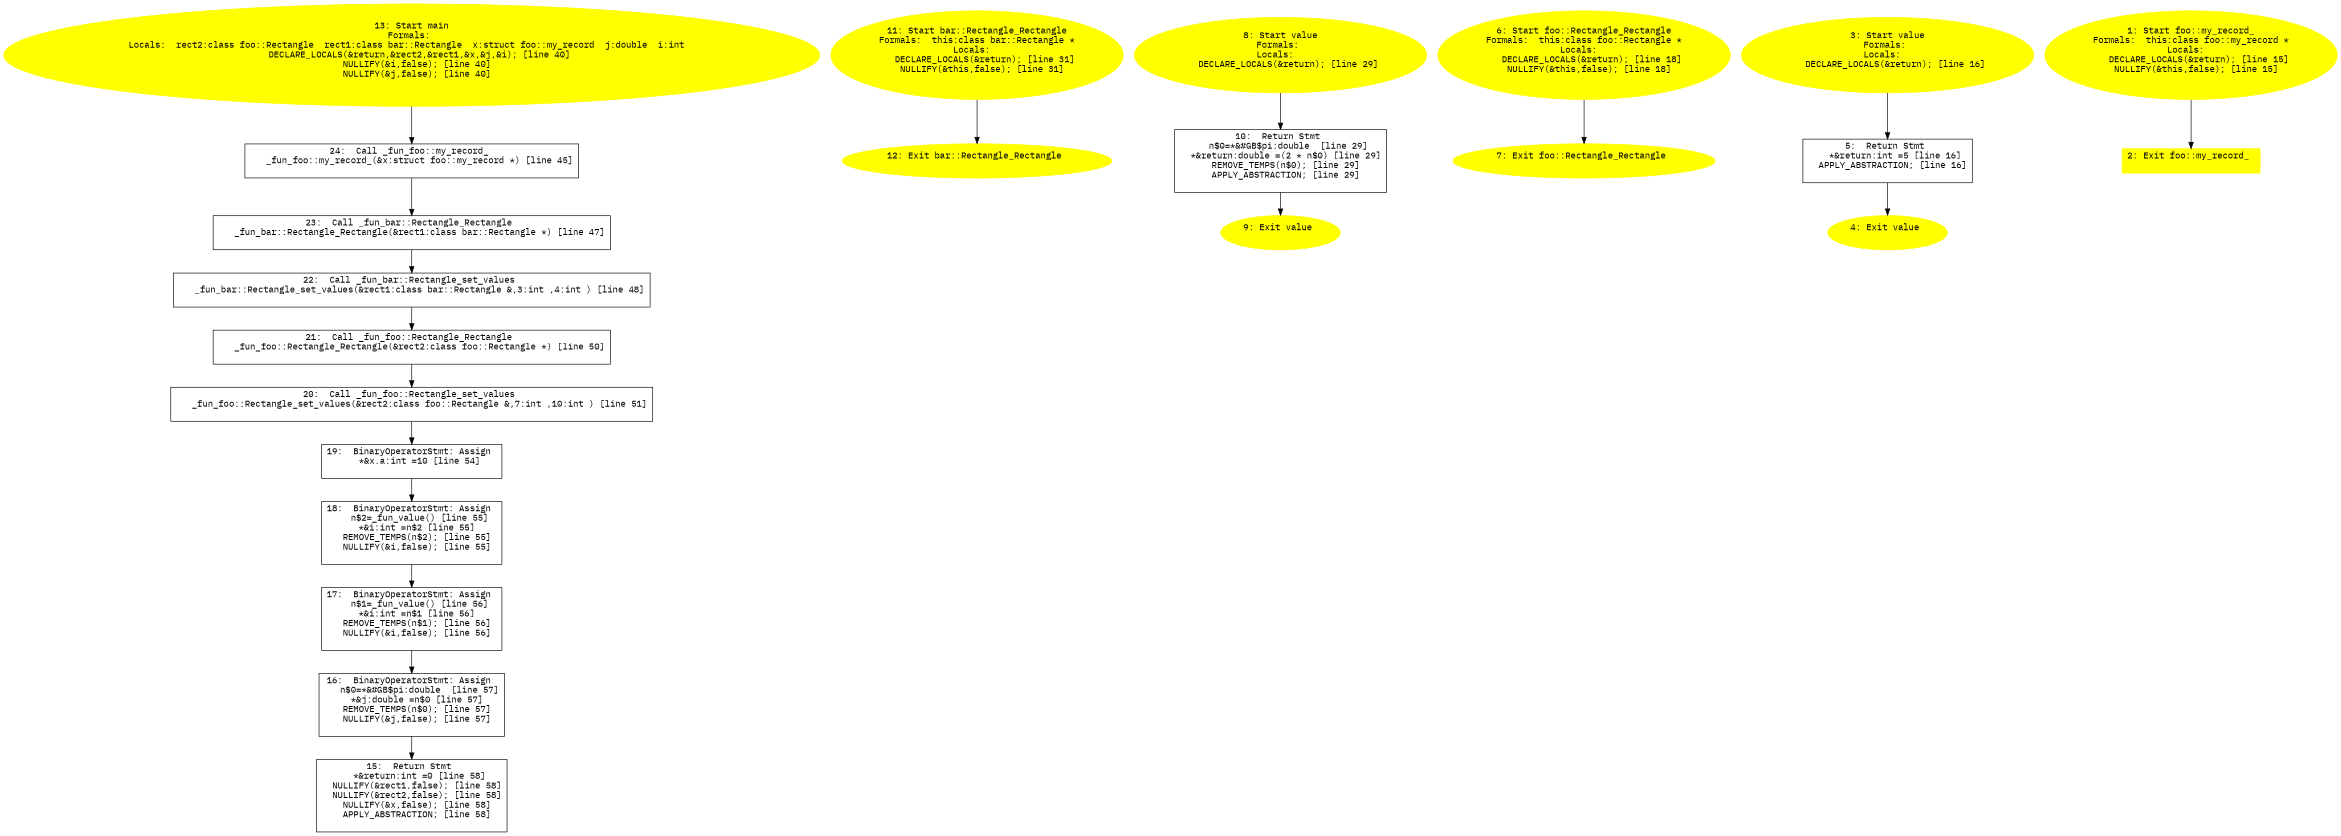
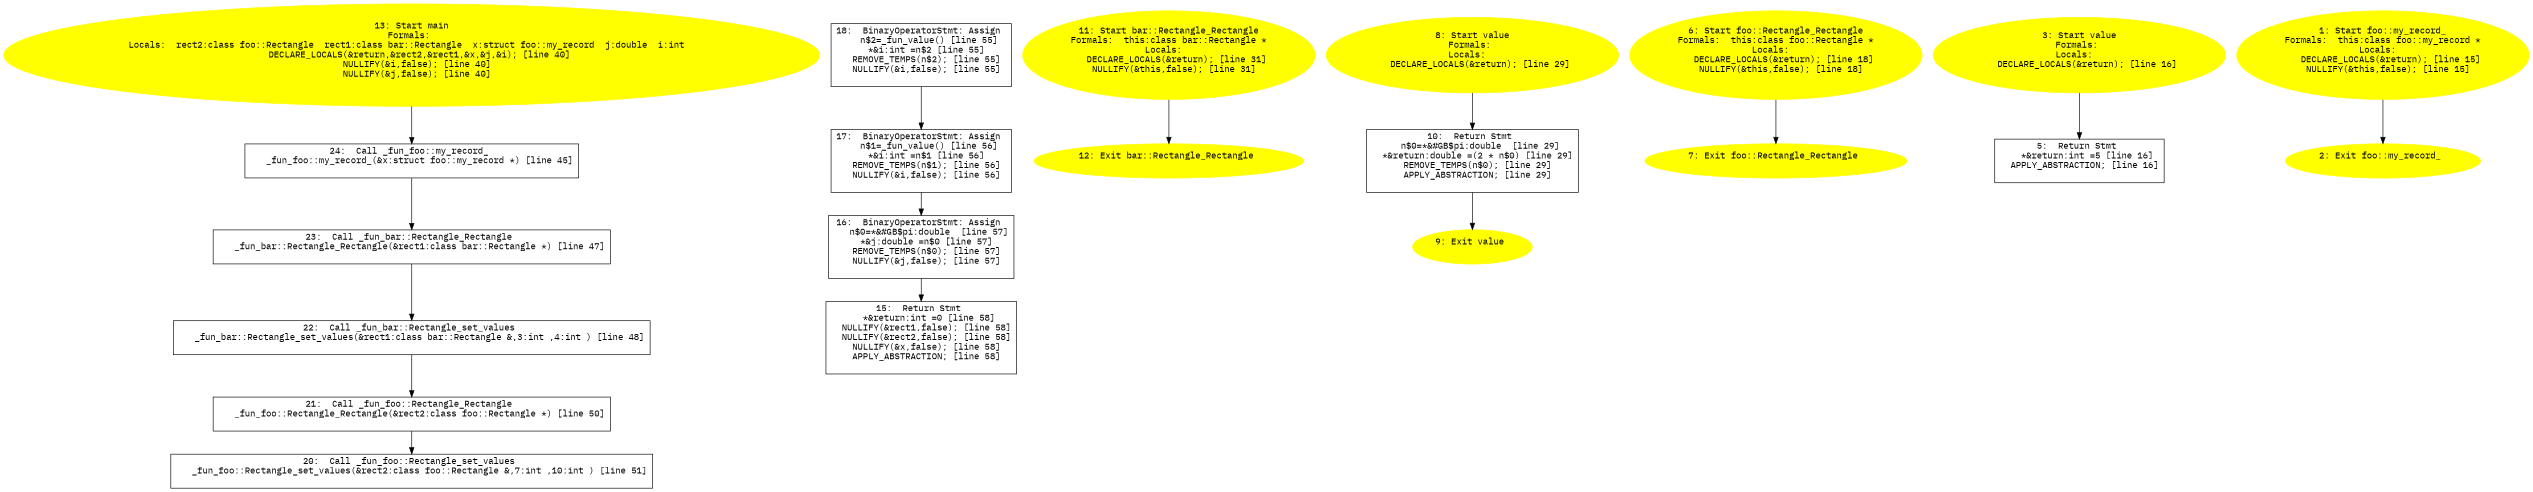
node "2: Exit foo::my_record_": shape box -> ellipse
node "4: Exit value": removed
node "19:  BinaryOperatorStmt: Assign *&x.a:int =10 [line 54]": removed
